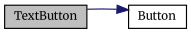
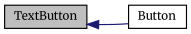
edge "TextButton" -> "Button": reversed
